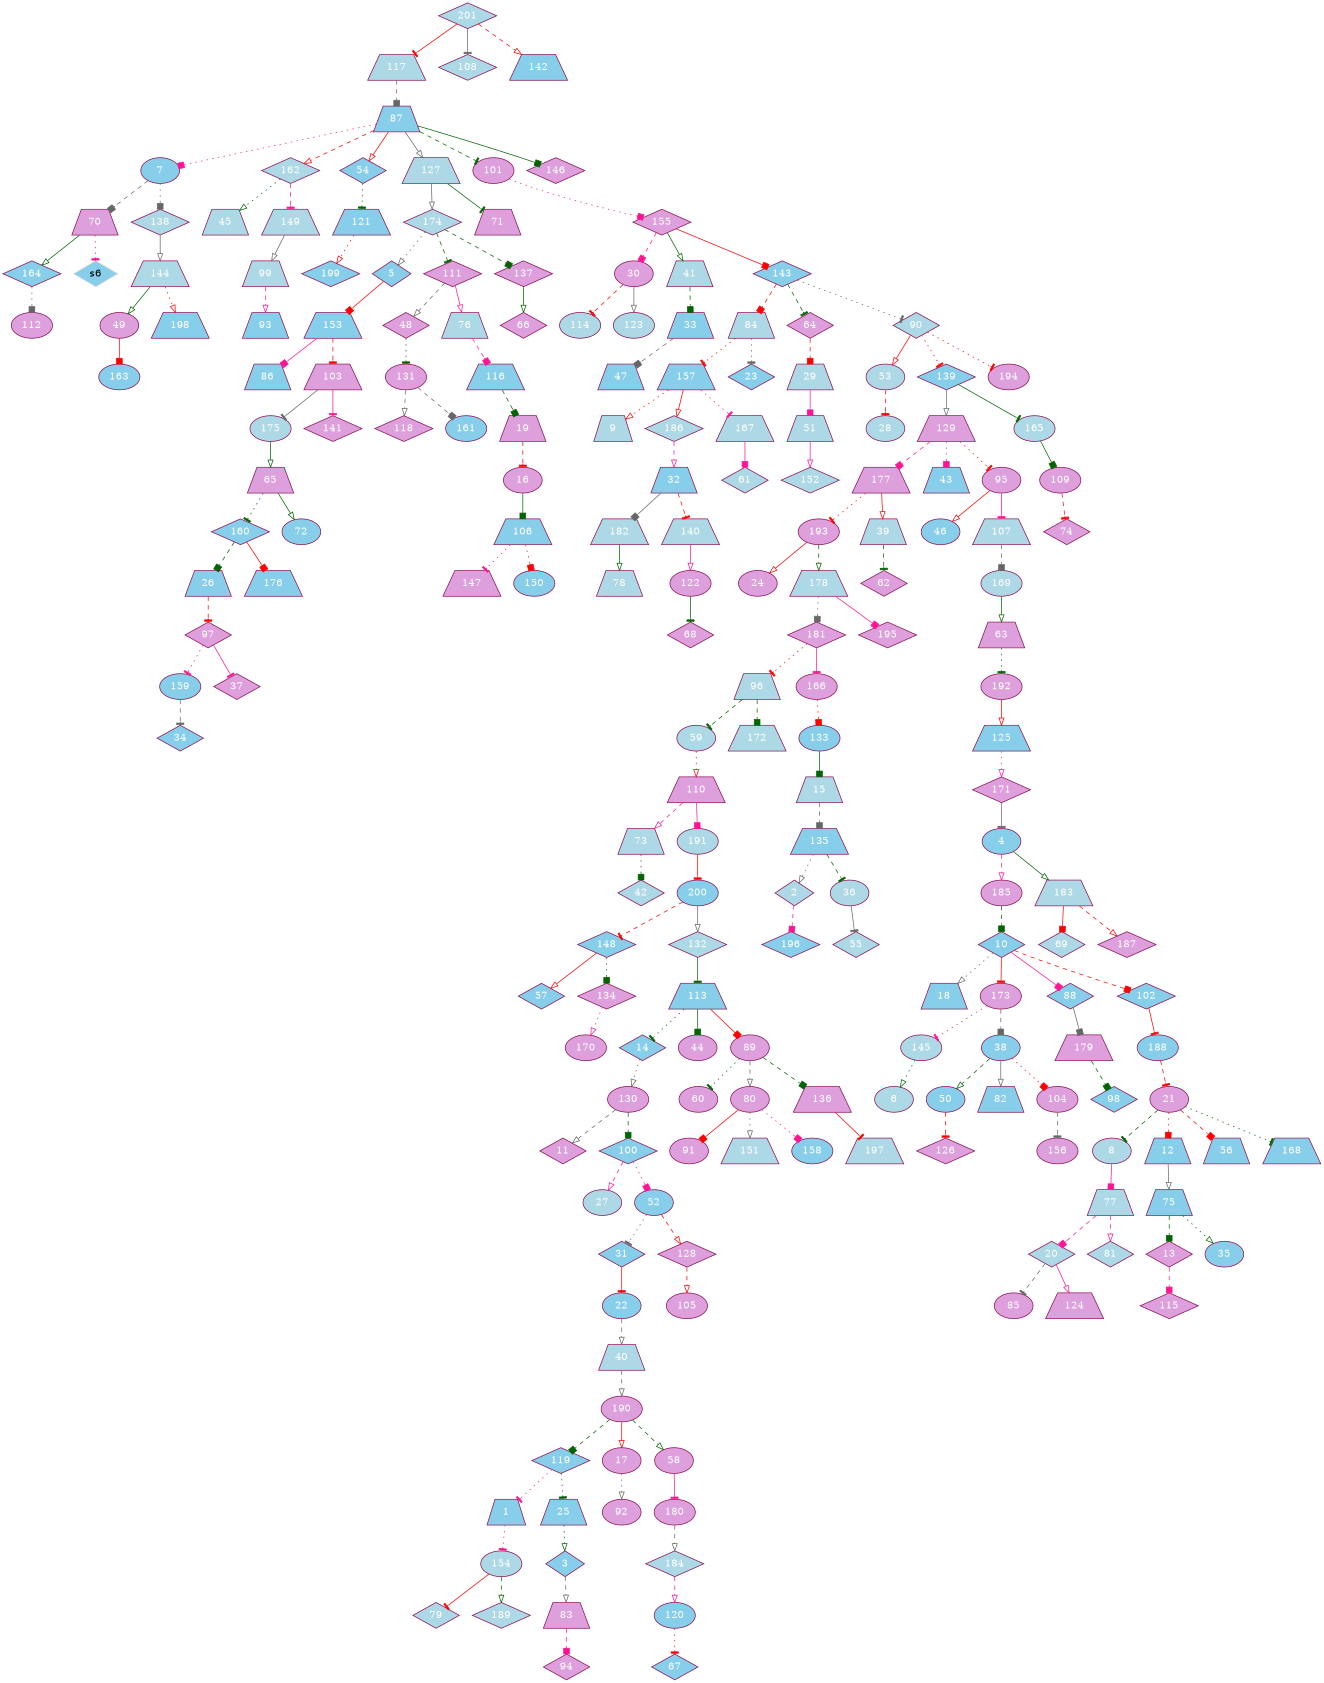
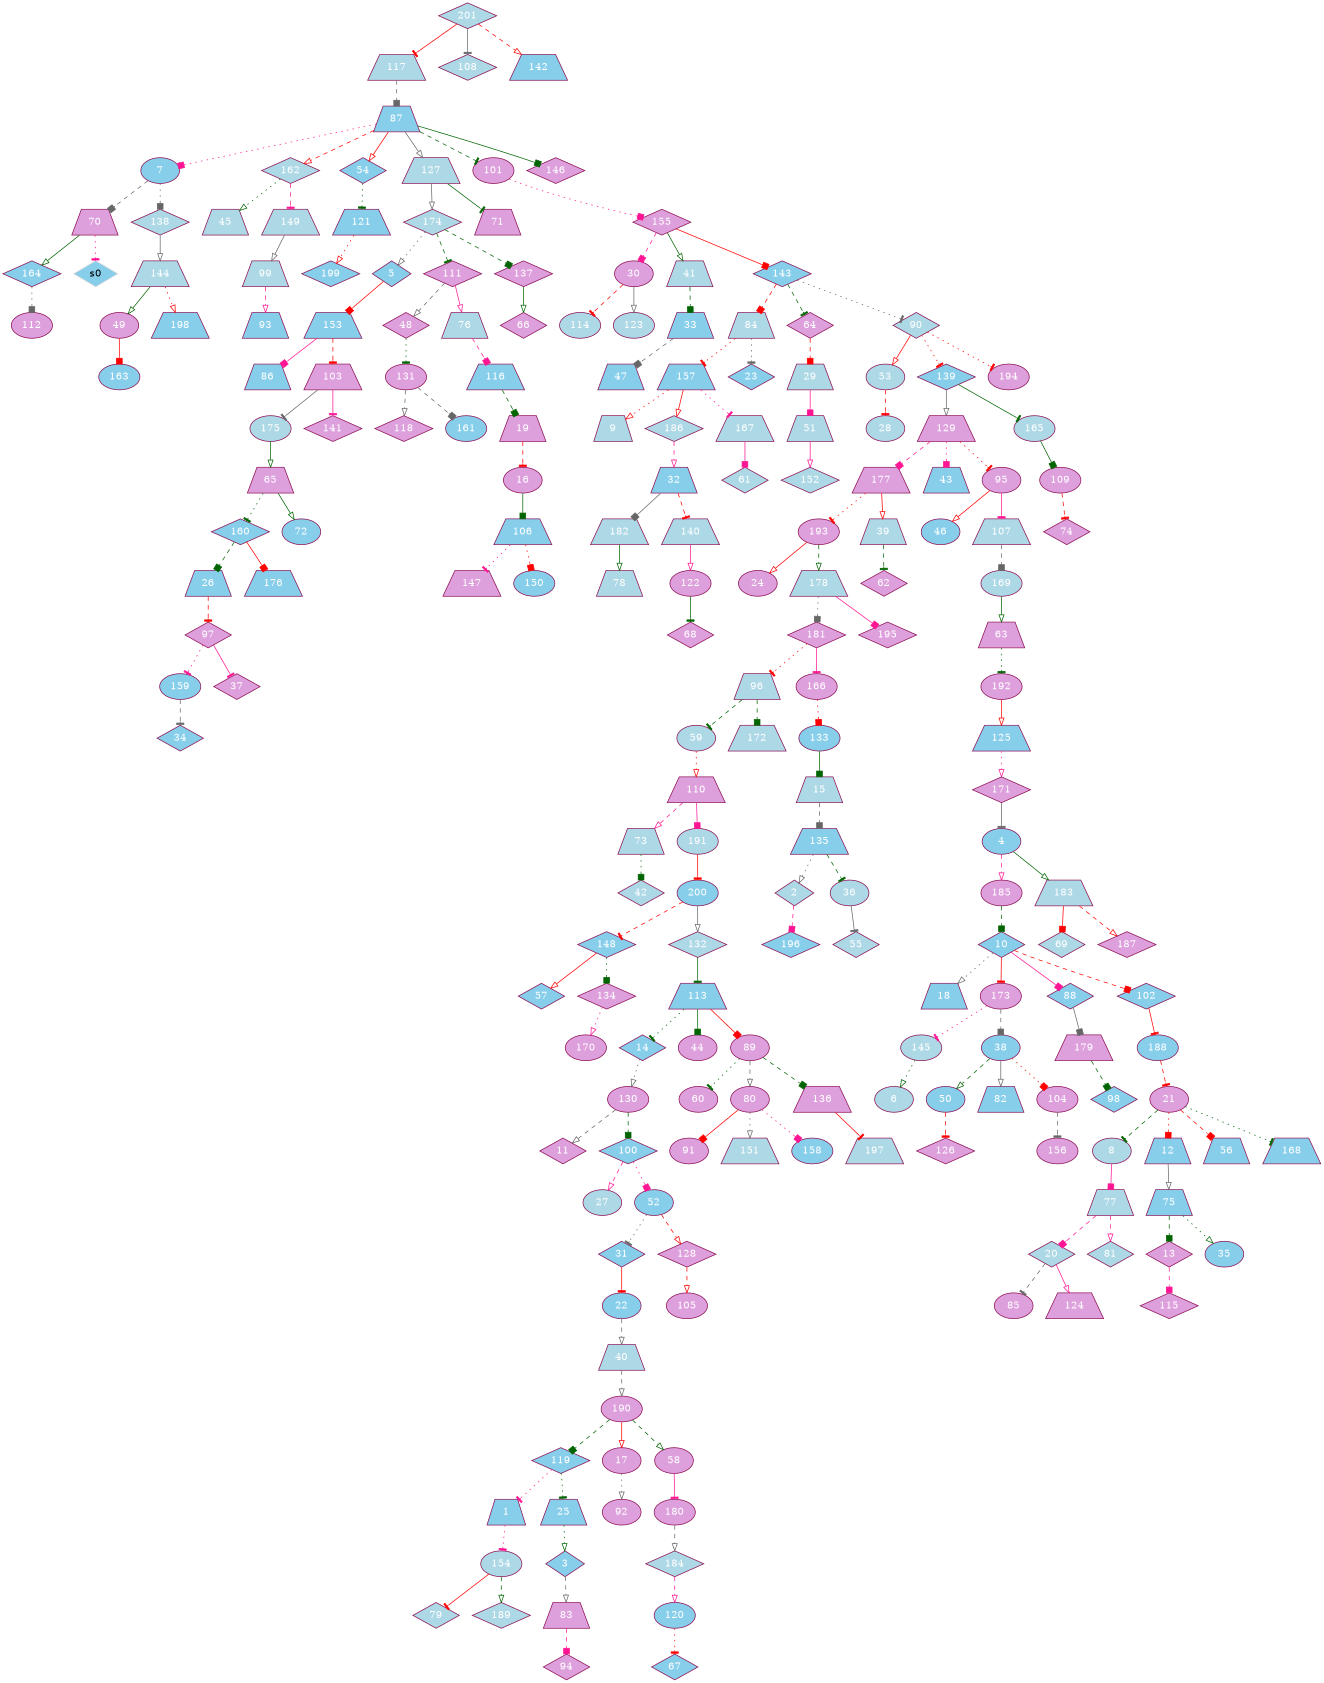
node "s6": label "s6" -> "s0"
